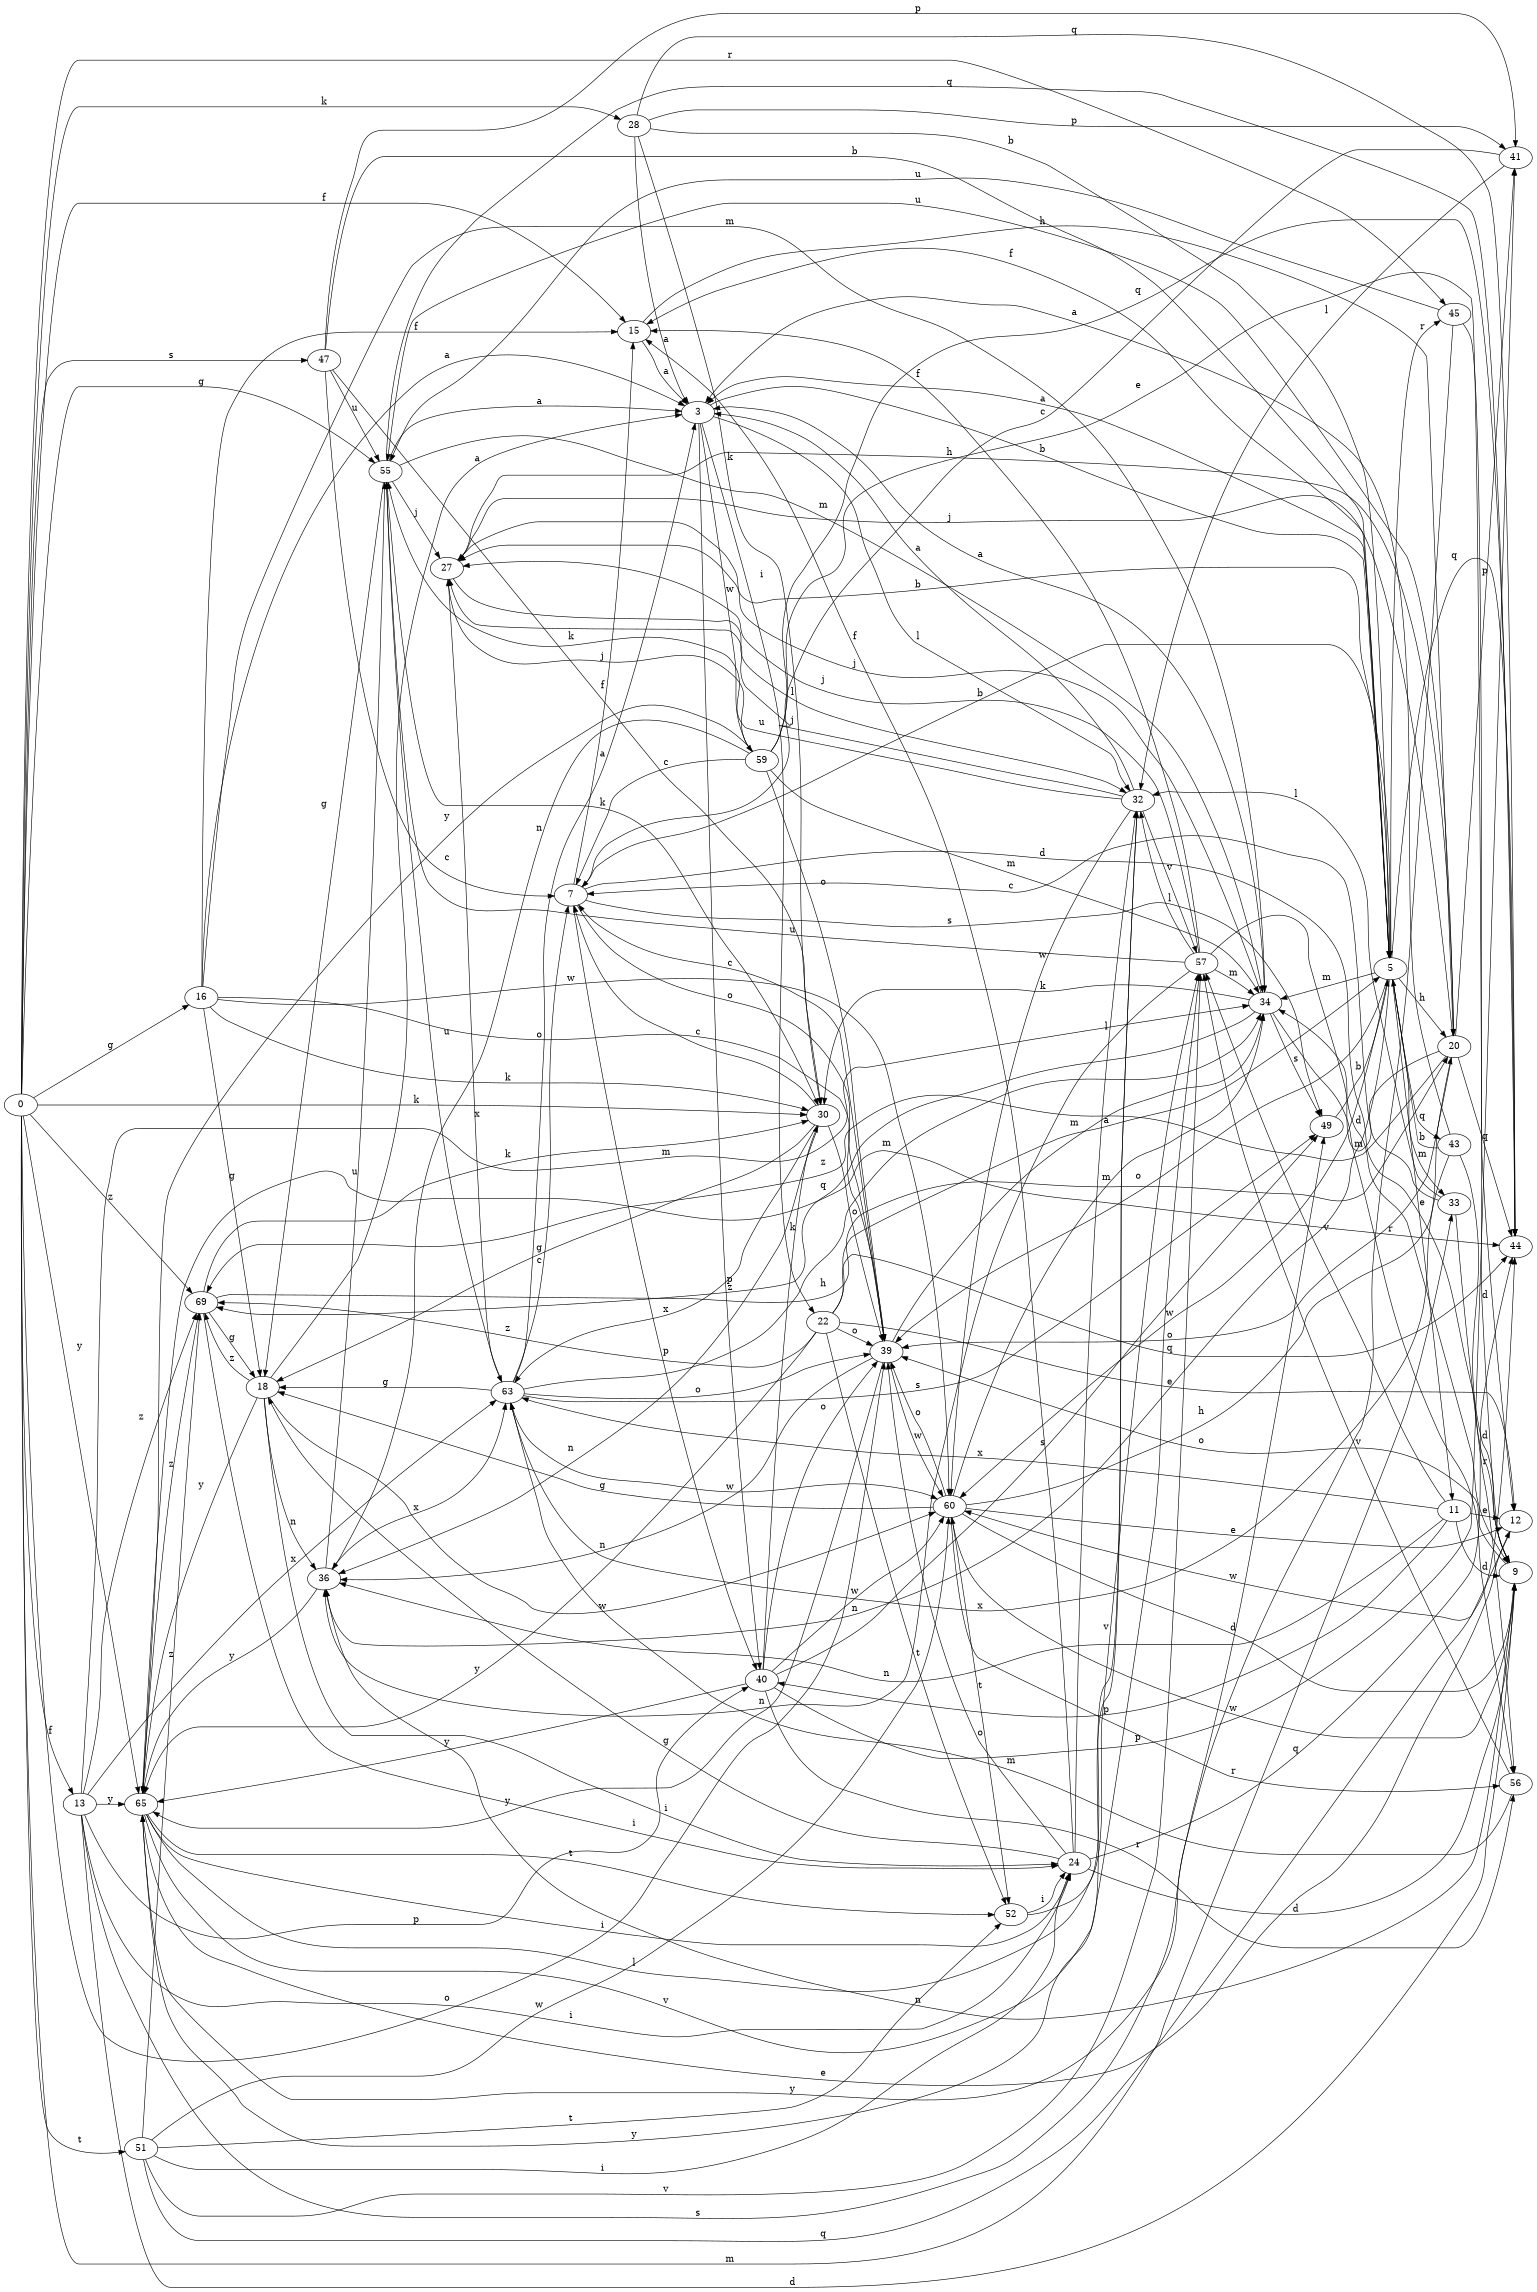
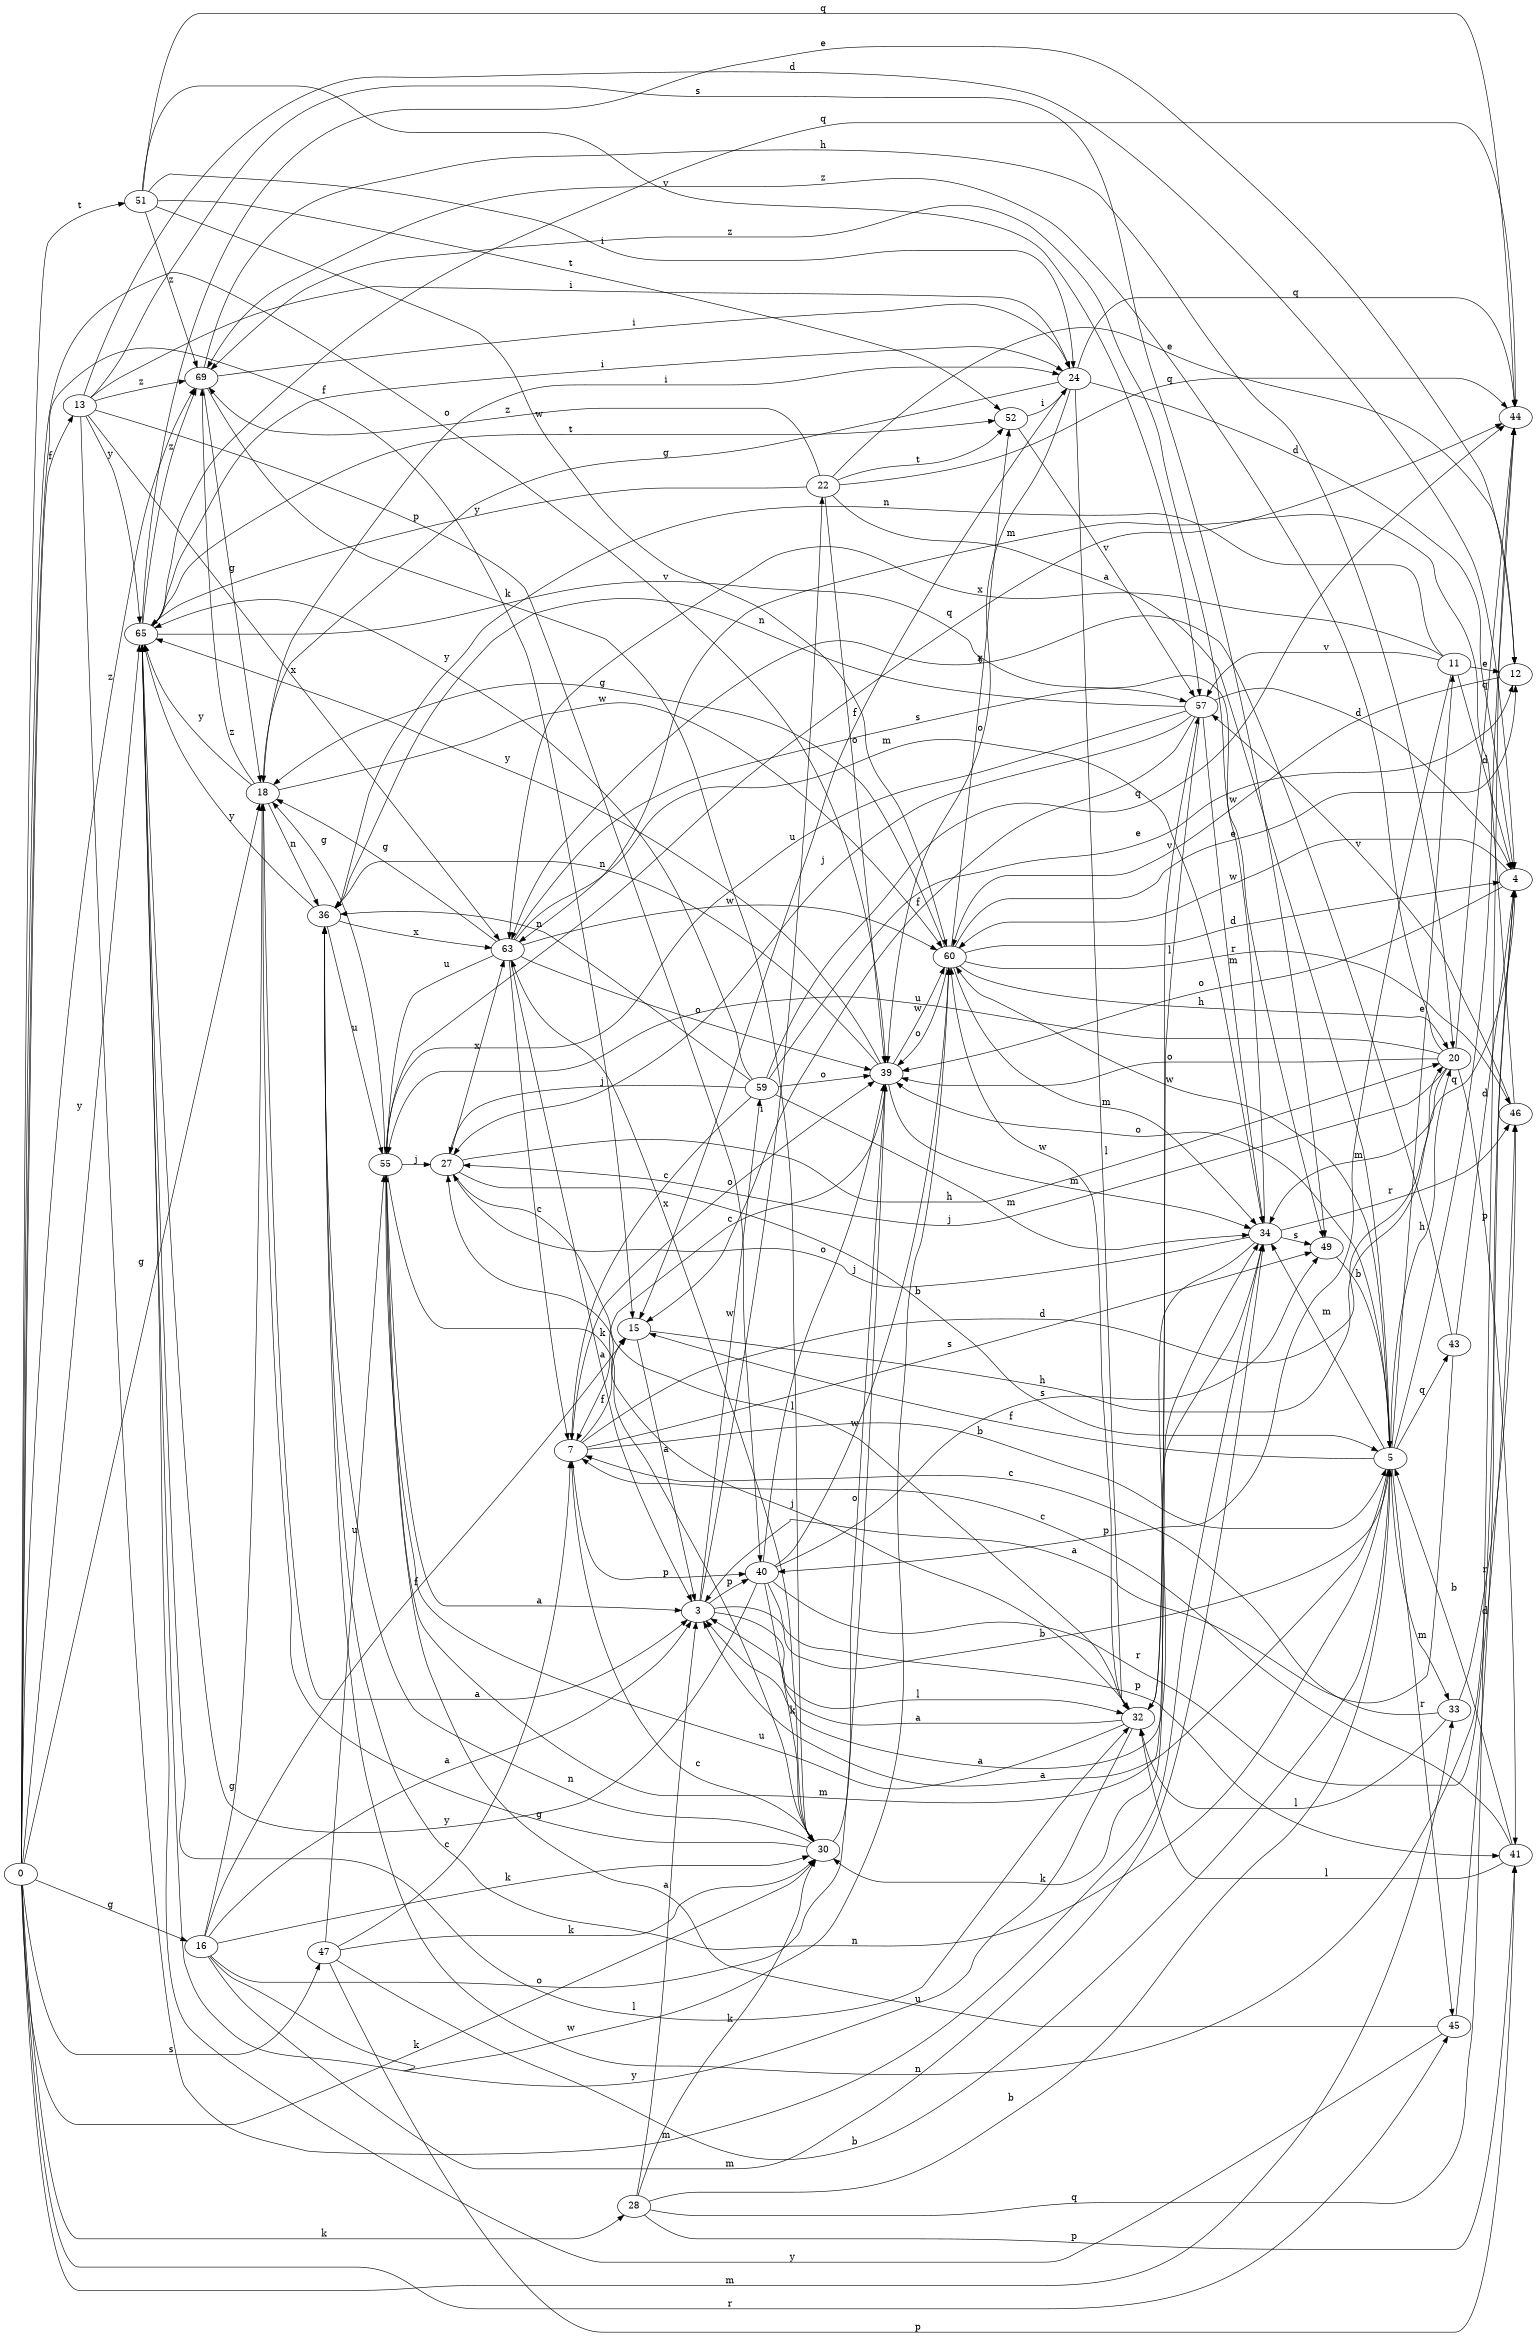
edge "0" -> "55": now "0" -> "18"
edge "43" -> "5": now "41" -> "5"
node "9": label "9" -> "4"
node "56": label "56" -> "46"
